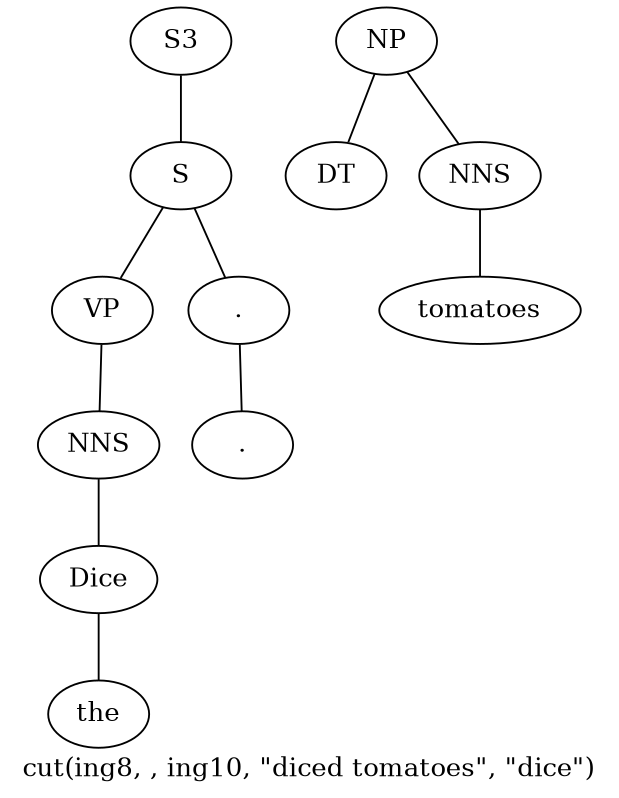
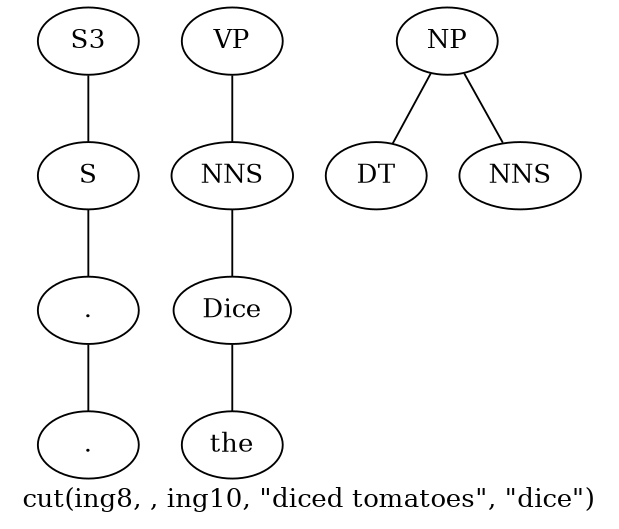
edge "S" -- "VP": removed
node "tomatoes": removed
